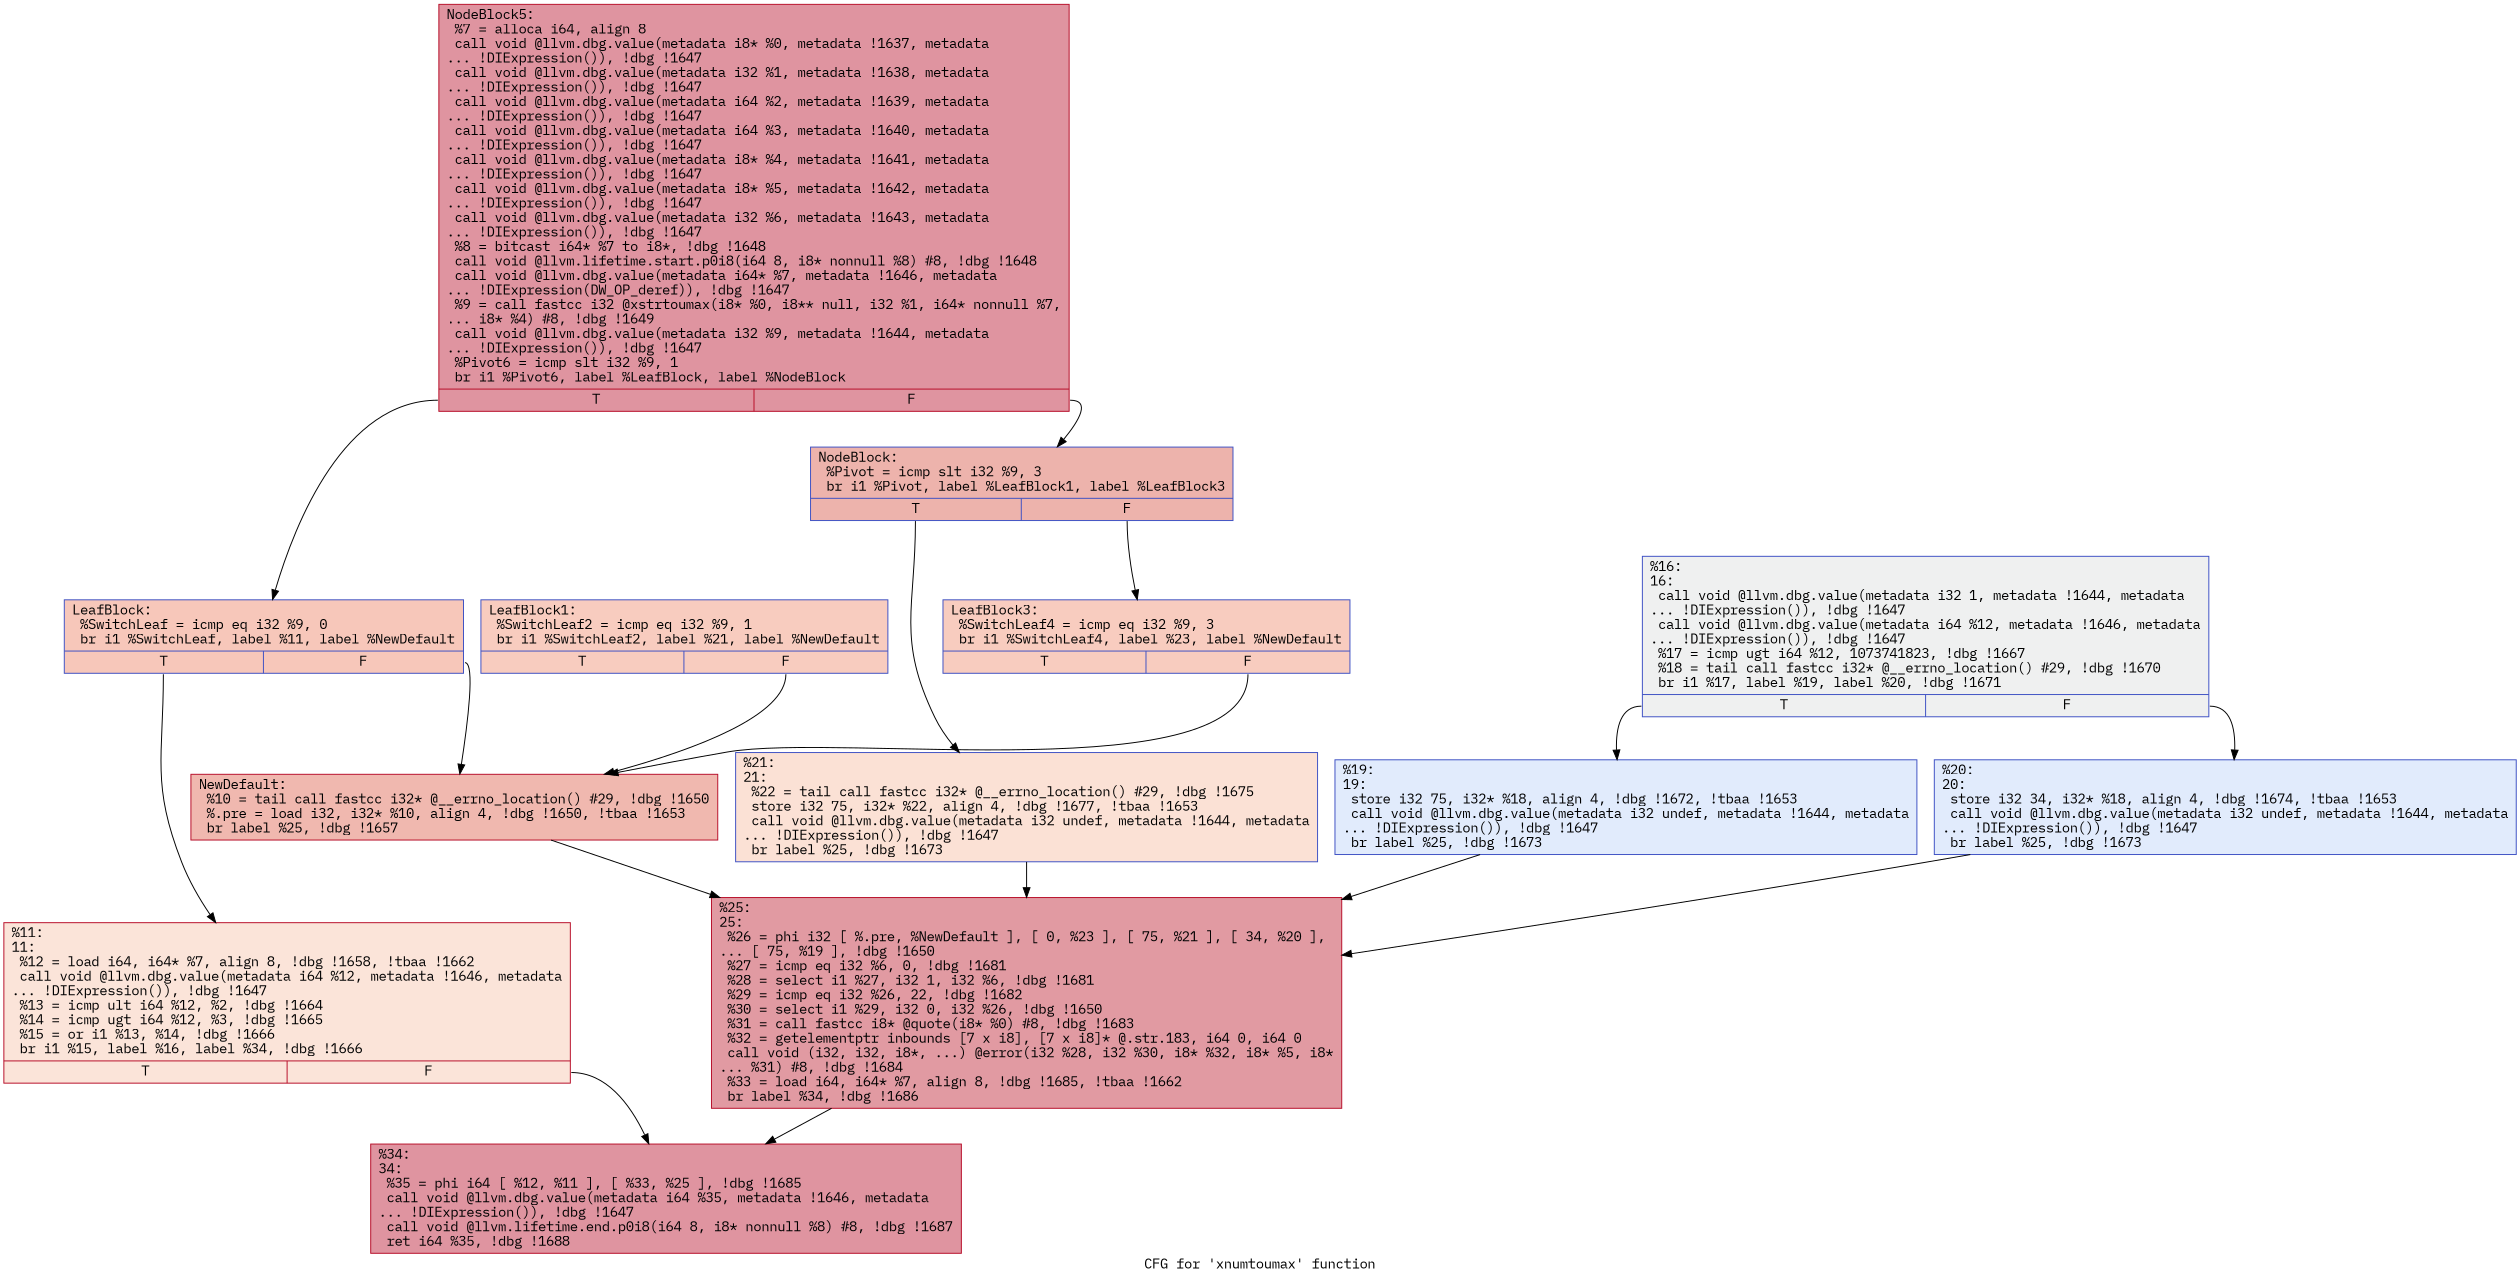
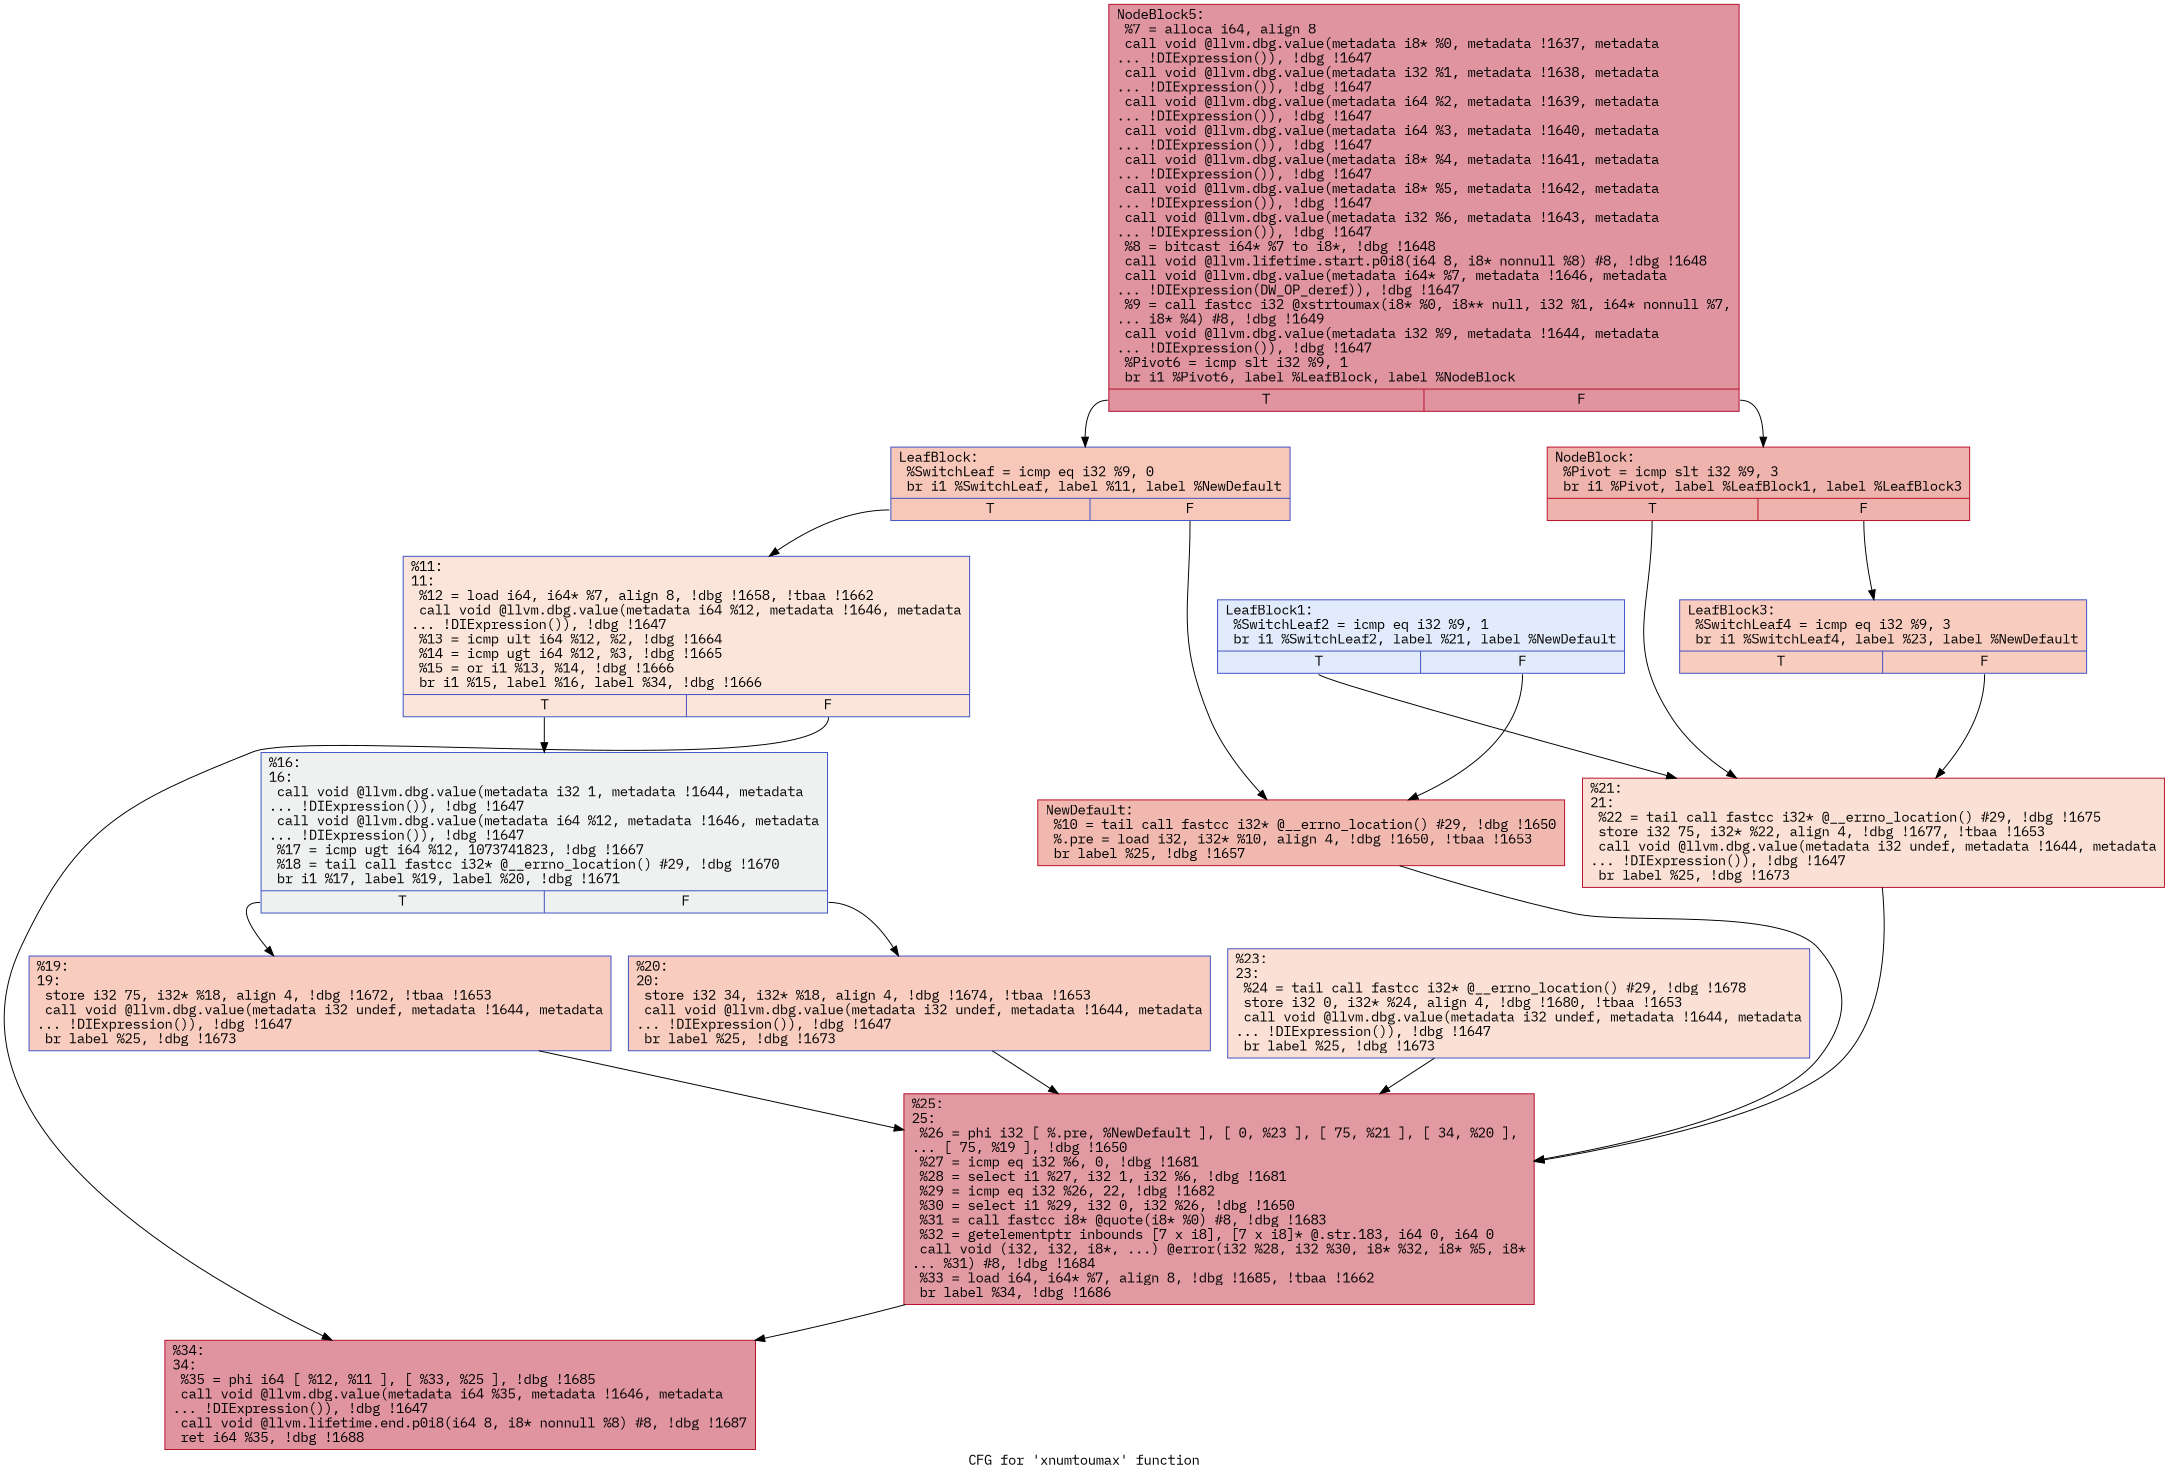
node "NodeBlock:": color #3d50c3ff -> #b70d28ff
node "LeafBlock1:": fillcolor #f08b6e70 -> #bbd1f870
edge "LeafBlock1:" -> "%21:": added
edge "%11:" -> "%16:": added
edge "LeafBlock3:" -> "NewDefault:": now "LeafBlock3:" -> "%21:"
node "%21:": color #3d50c3ff -> #b70d28ff
node "%19:": fillcolor #bbd1f870 -> #f08b6e70
node "%20:": fillcolor #bbd1f870 -> #f08b6e70
node "%11:": color #b70d28ff -> #3d50c3ff
node "%23:": added
